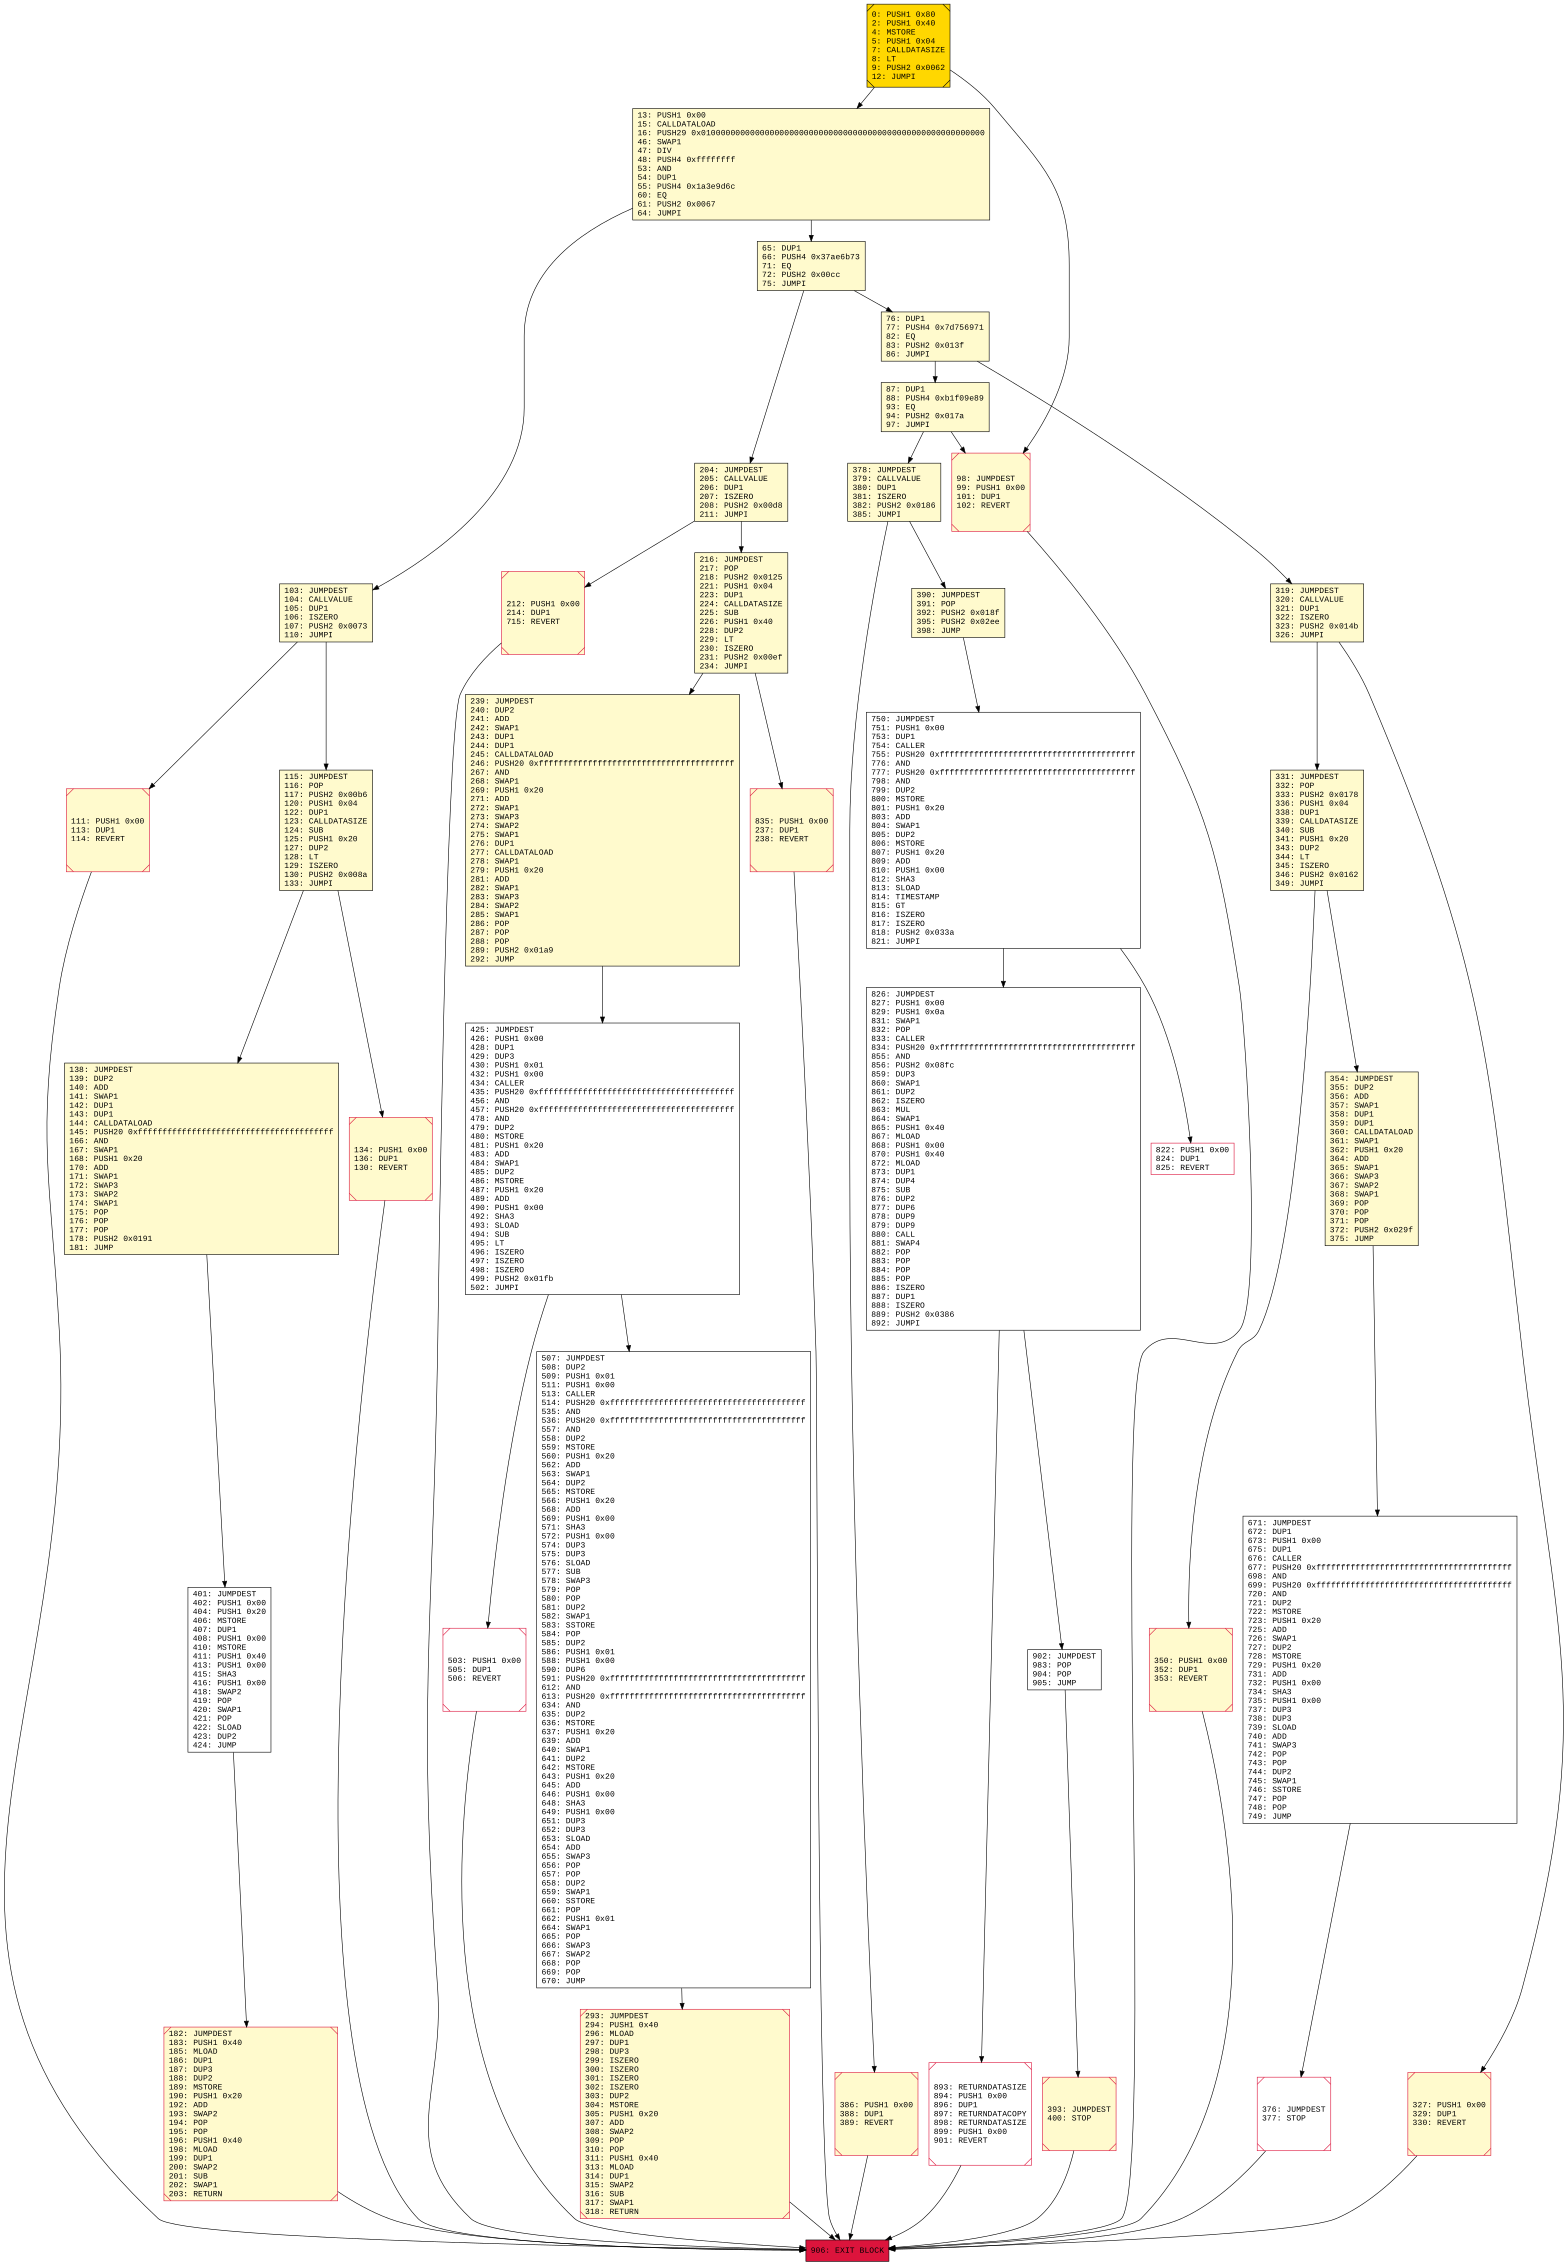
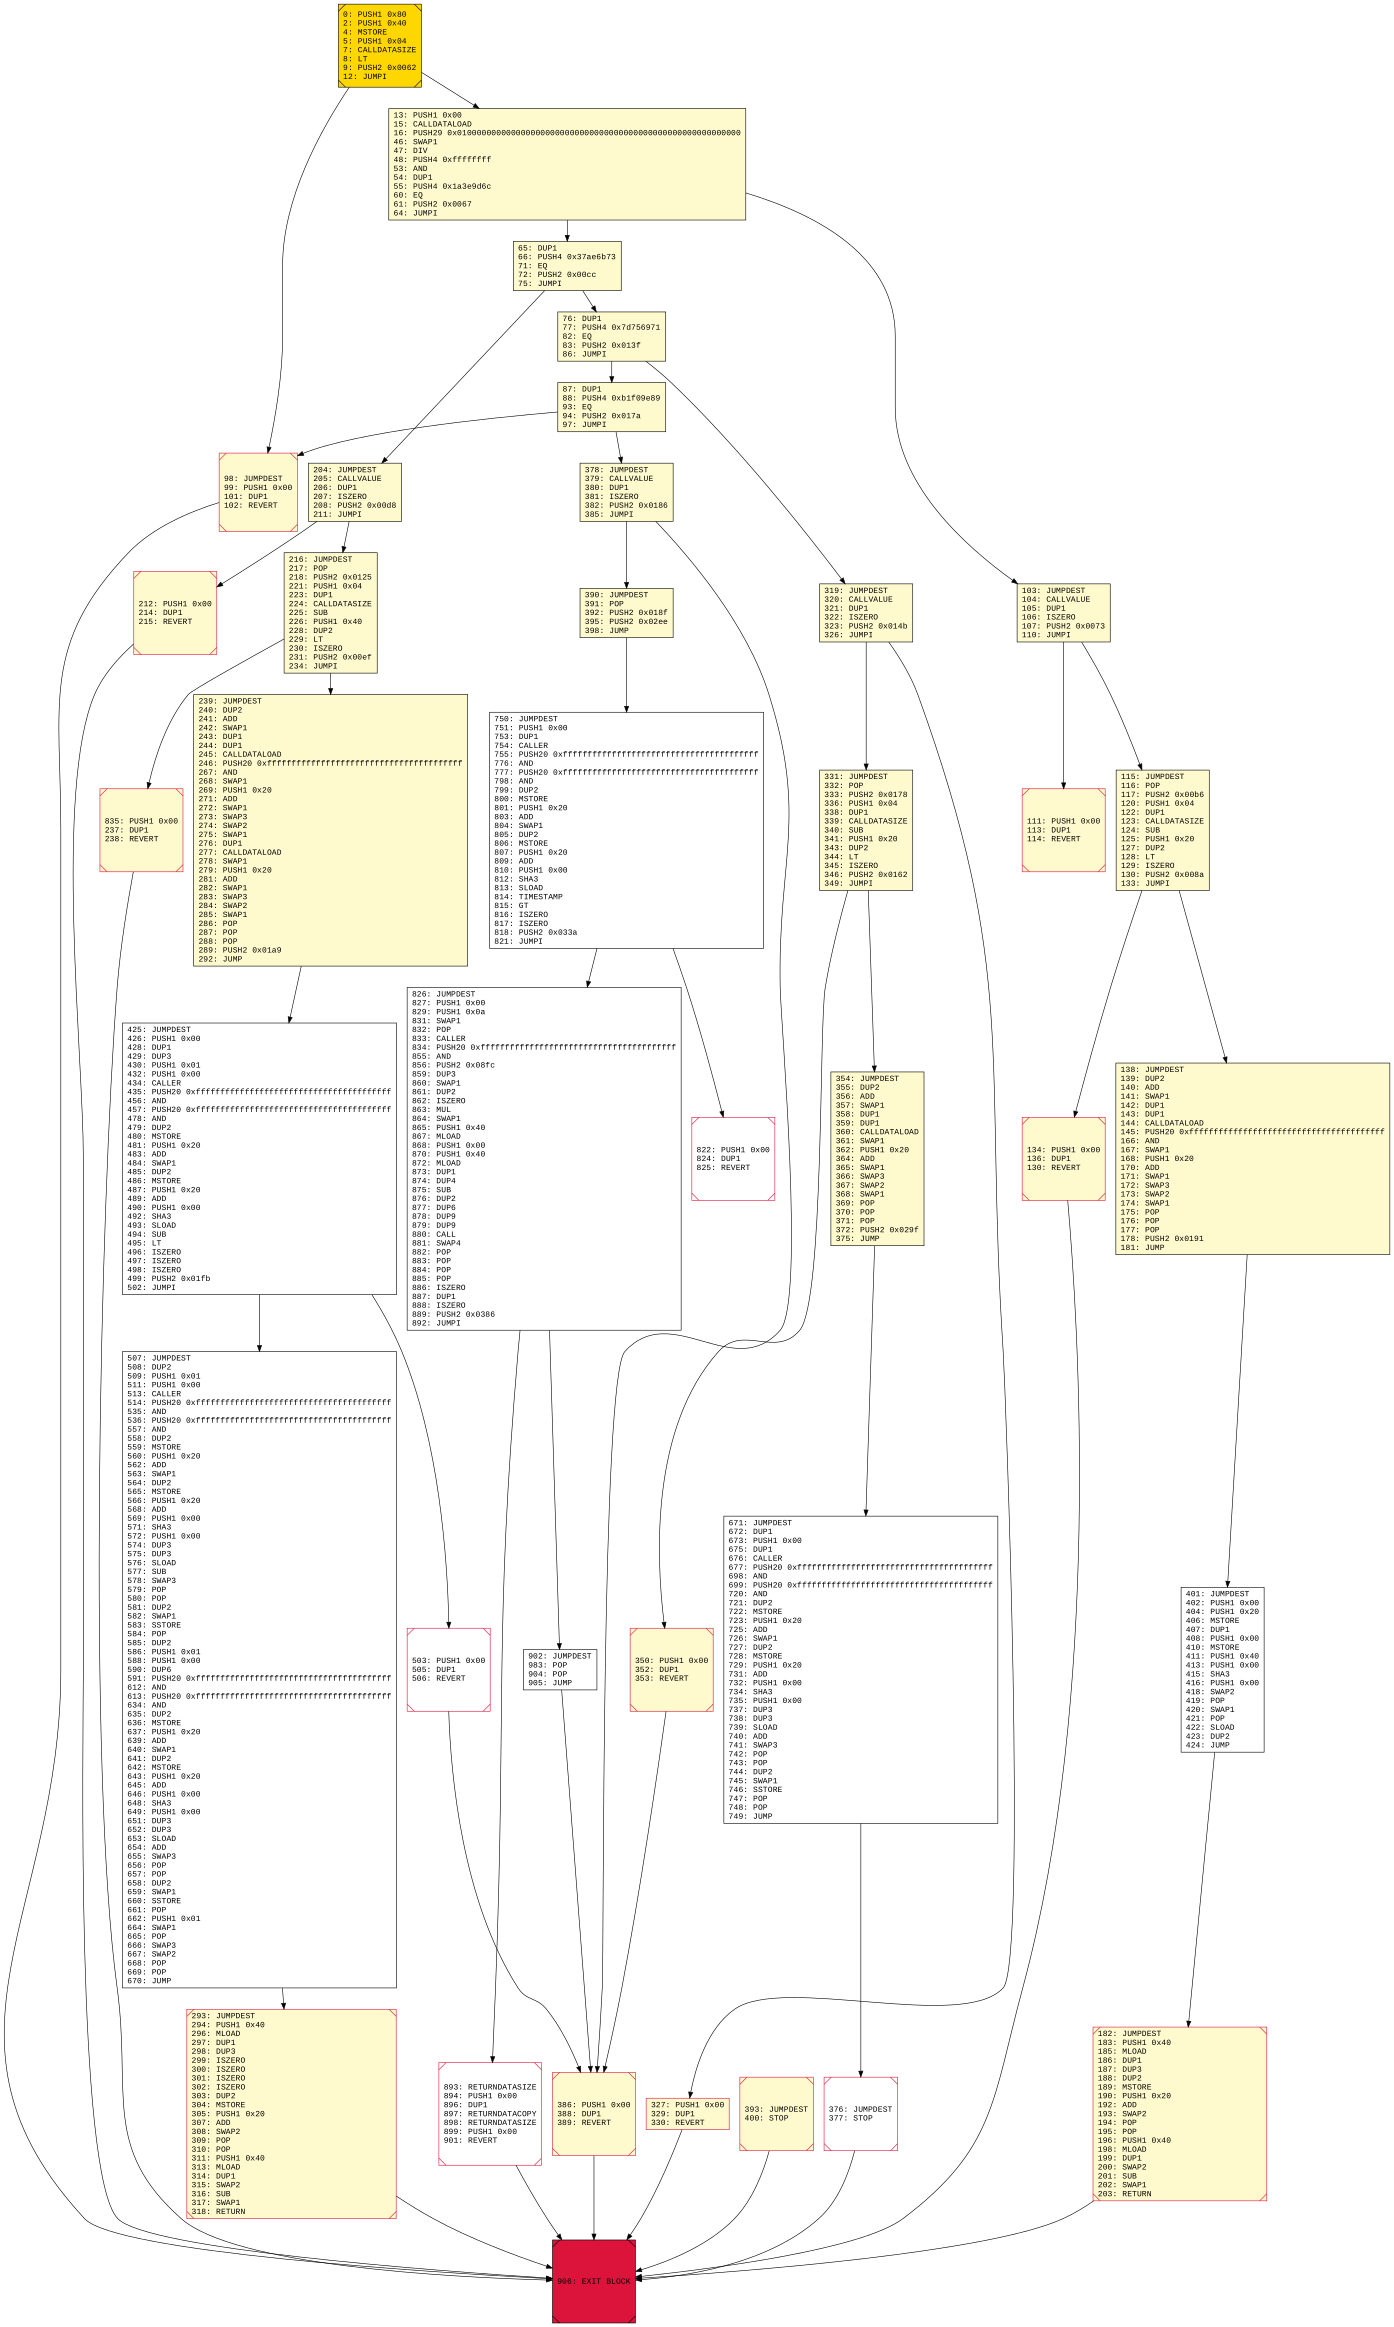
node "212: PUSH1 0x00 214: DUP1 715: REVERT": label "212: PUSH1 0x00 214: DUP1 715: REVERT" -> "212: PUSH1 0x00 214: DUP1 215: REVERT"
node "822: PUSH1 0x00 824: DUP1 825: REVERT": shape box -> Msquare
edge "902: JUMPDEST 983: POP 904: POP 905: JUMP" -> "393: JUMPDEST 400: STOP": now "902: JUMPDEST 983: POP 904: POP 905: JUMP" -> "386: PUSH1 0x00 388: DUP1 389: REVERT"
edge "111: PUSH1 0x00 113: DUP1 114: REVERT" -> "906: EXIT BLOCK": removed
edge "503: PUSH1 0x00 505: DUP1 506: REVERT" -> "906: EXIT BLOCK": now "503: PUSH1 0x00 505: DUP1 506: REVERT" -> "386: PUSH1 0x00 388: DUP1 389: REVERT"
edge "350: PUSH1 0x00 352: DUP1 353: REVERT" -> "906: EXIT BLOCK": now "350: PUSH1 0x00 352: DUP1 353: REVERT" -> "386: PUSH1 0x00 388: DUP1 389: REVERT"
node "327: PUSH1 0x00 329: DUP1 330: REVERT": shape Msquare -> box
node "906: EXIT BLOCK": shape box -> Msquare
